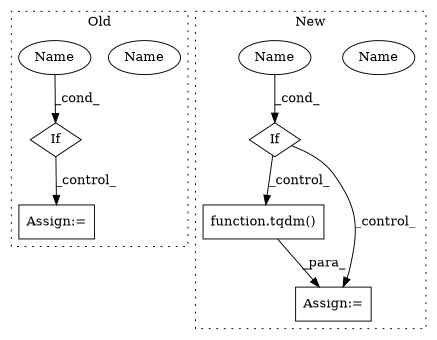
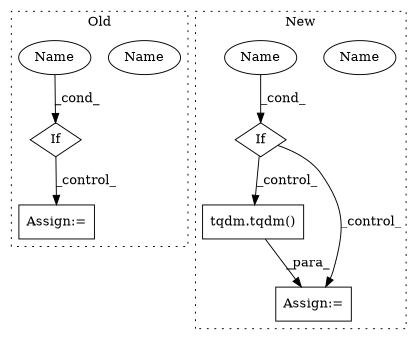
node "function.tqdm()": label "function.tqdm()" -> "tqdm.tqdm()"
